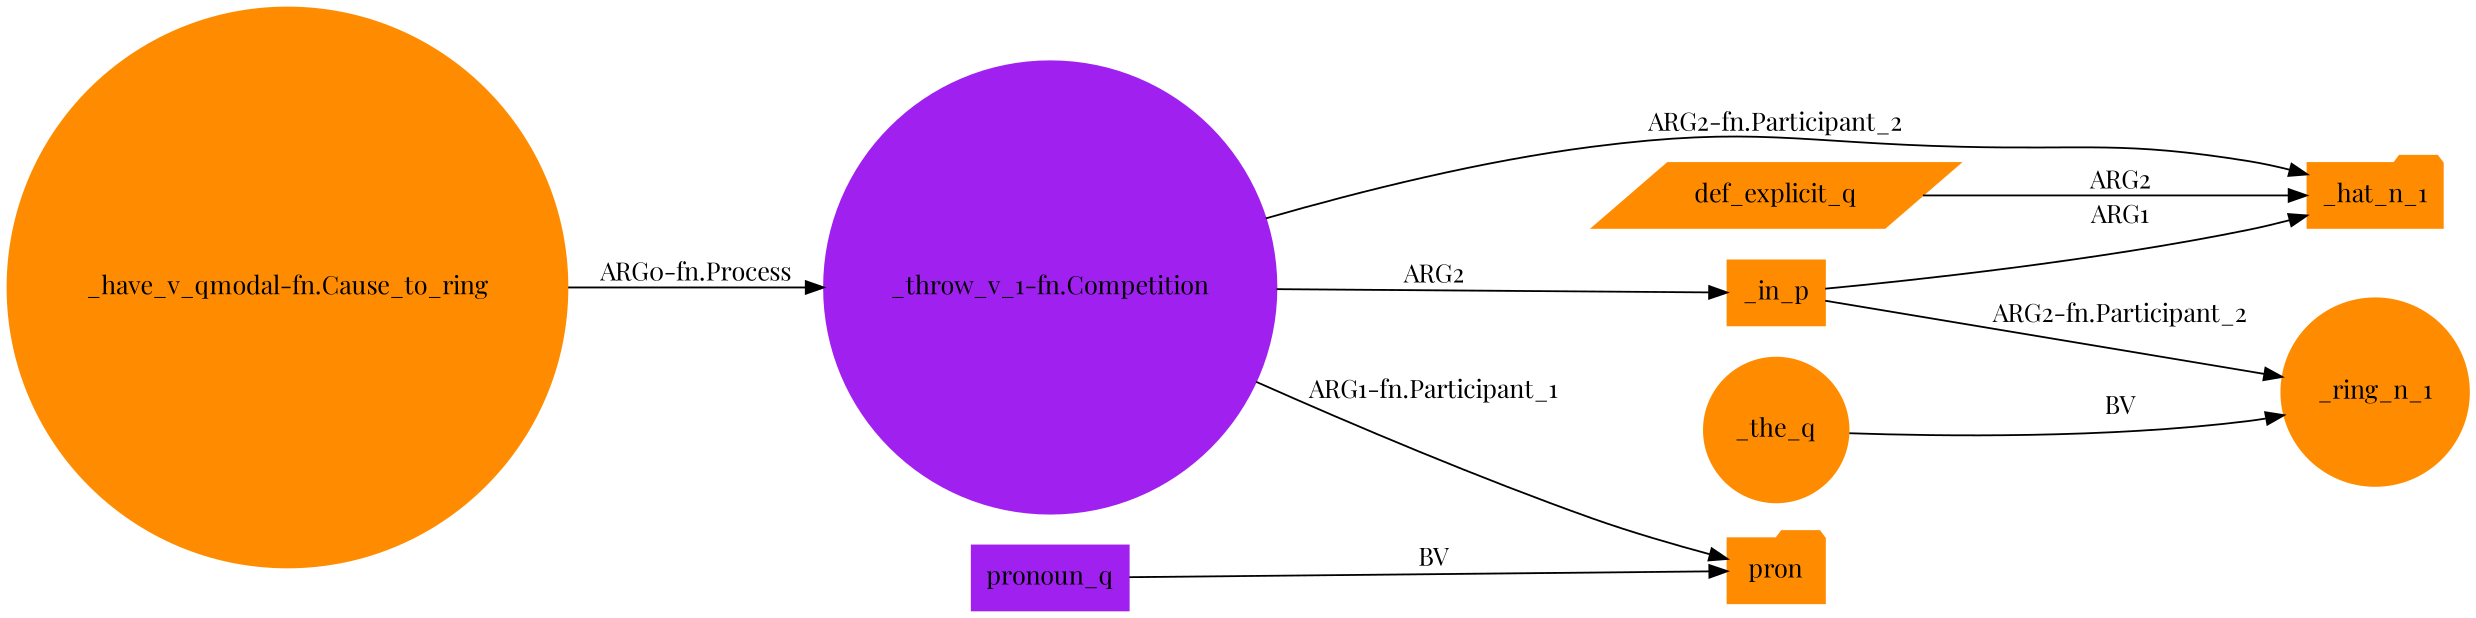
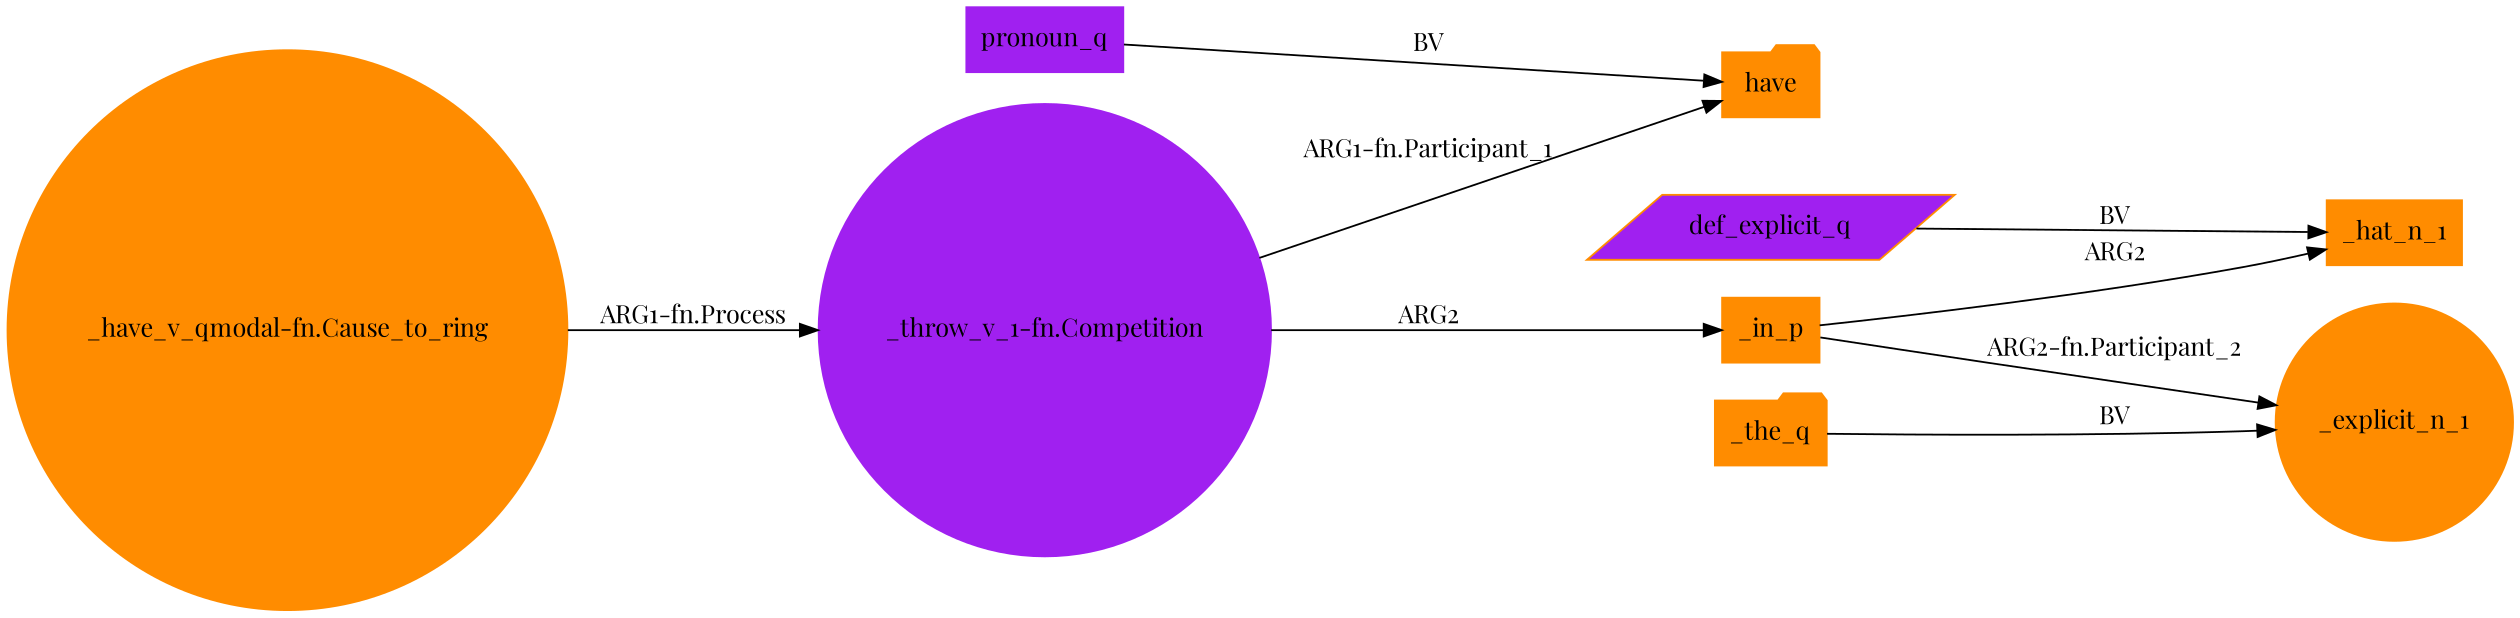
edge "_throw_v_1-fn.Competition" -> "_hat_n_1": removed, label "ARG2-fn.Participant_2"
edge "def_explicit_q" -> "_hat_n_1": label "ARG2" -> "BV"
node "def_explicit_q": fillcolor darkorange -> purple
node "_hat_n_1": shape folder -> box
edge "_in_p" -> "_hat_n_1": label "ARG1" -> "ARG2"
edge "_have_v_qmodal-fn.Cause_to_ring" -> "_throw_v_1-fn.Competition": label "ARG0-fn.Process" -> "ARG1-fn.Process"
node "_ring_n_1": label "_ring_n_1" -> "_explicit_n_1"
node "_the_q": shape circle -> folder
node "pron": label "pron" -> "have"
